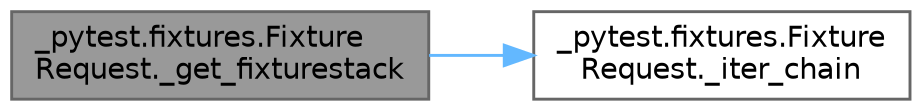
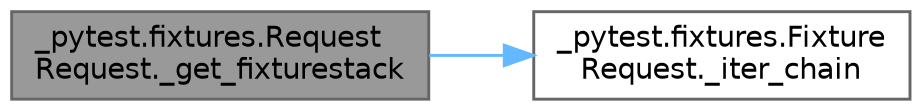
node "_pytest.fixtures.Fixture Request._get_fixturestack": label "_pytest.fixtures.Fixture Request._get_fixturestack" -> "_pytest.fixtures.Request Request._get_fixturestack"
